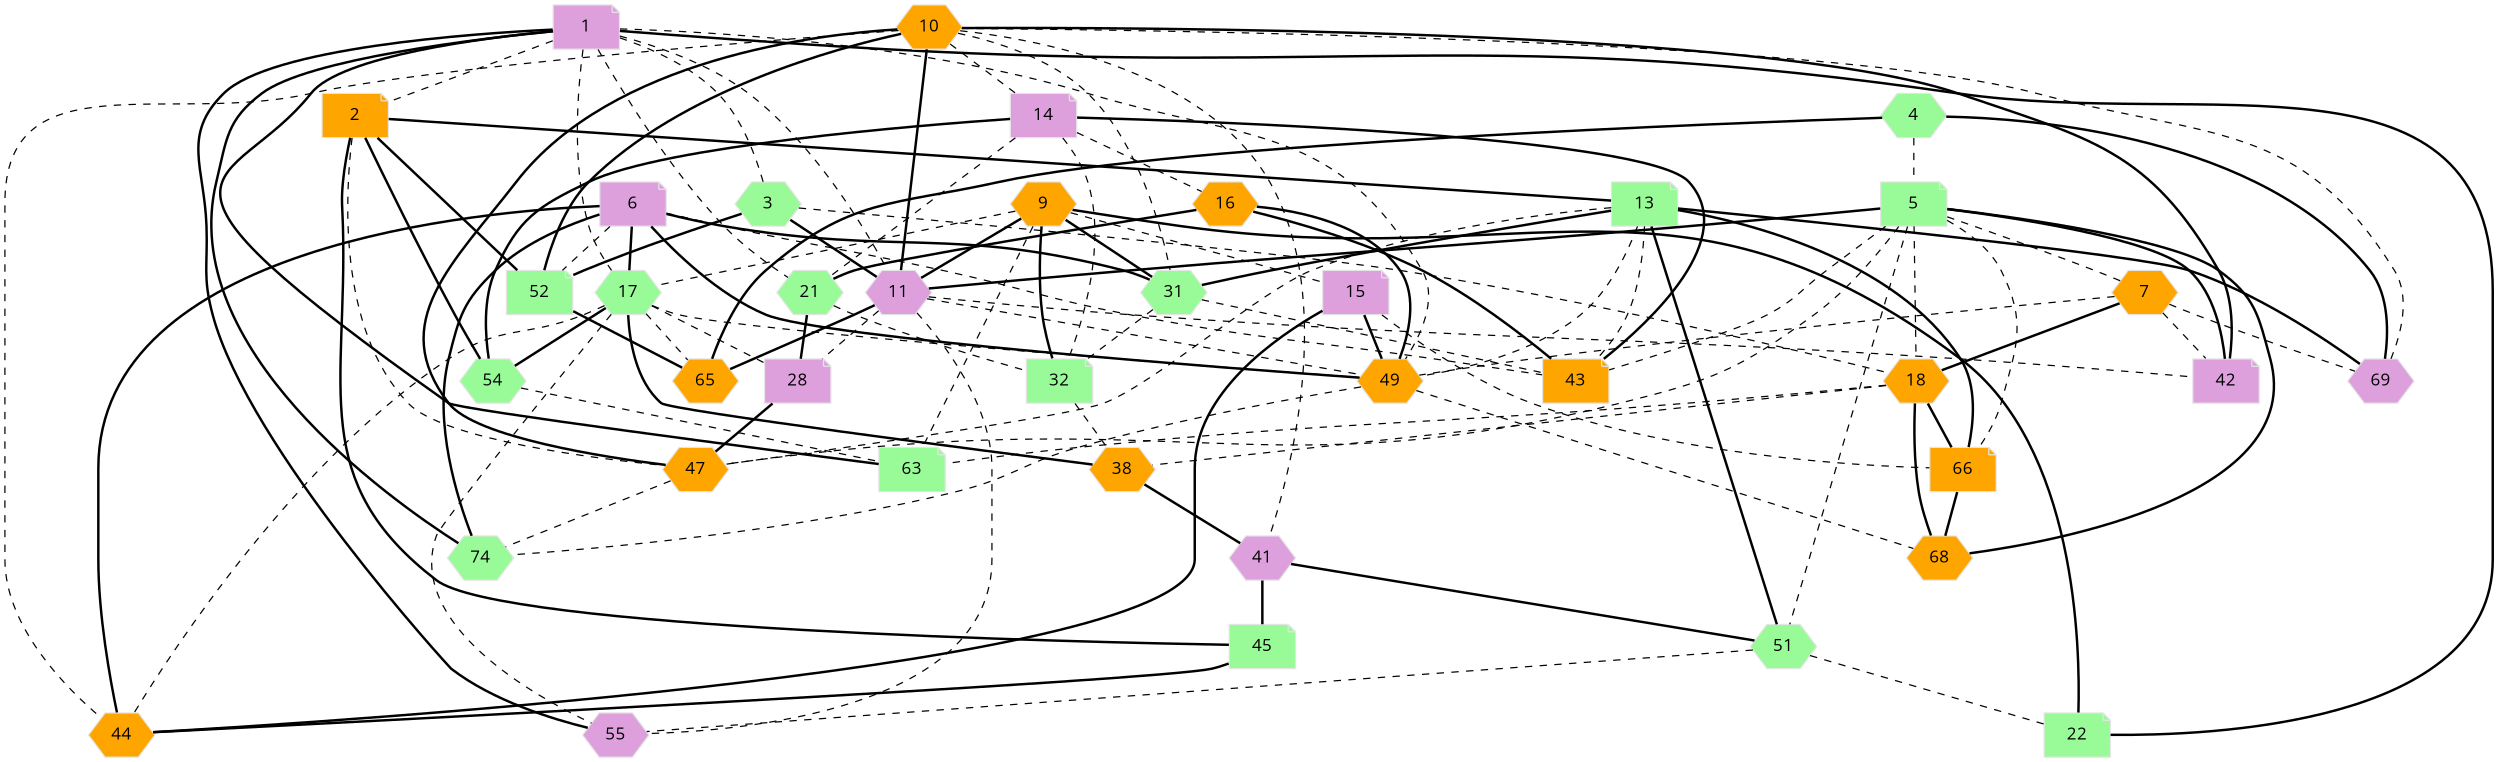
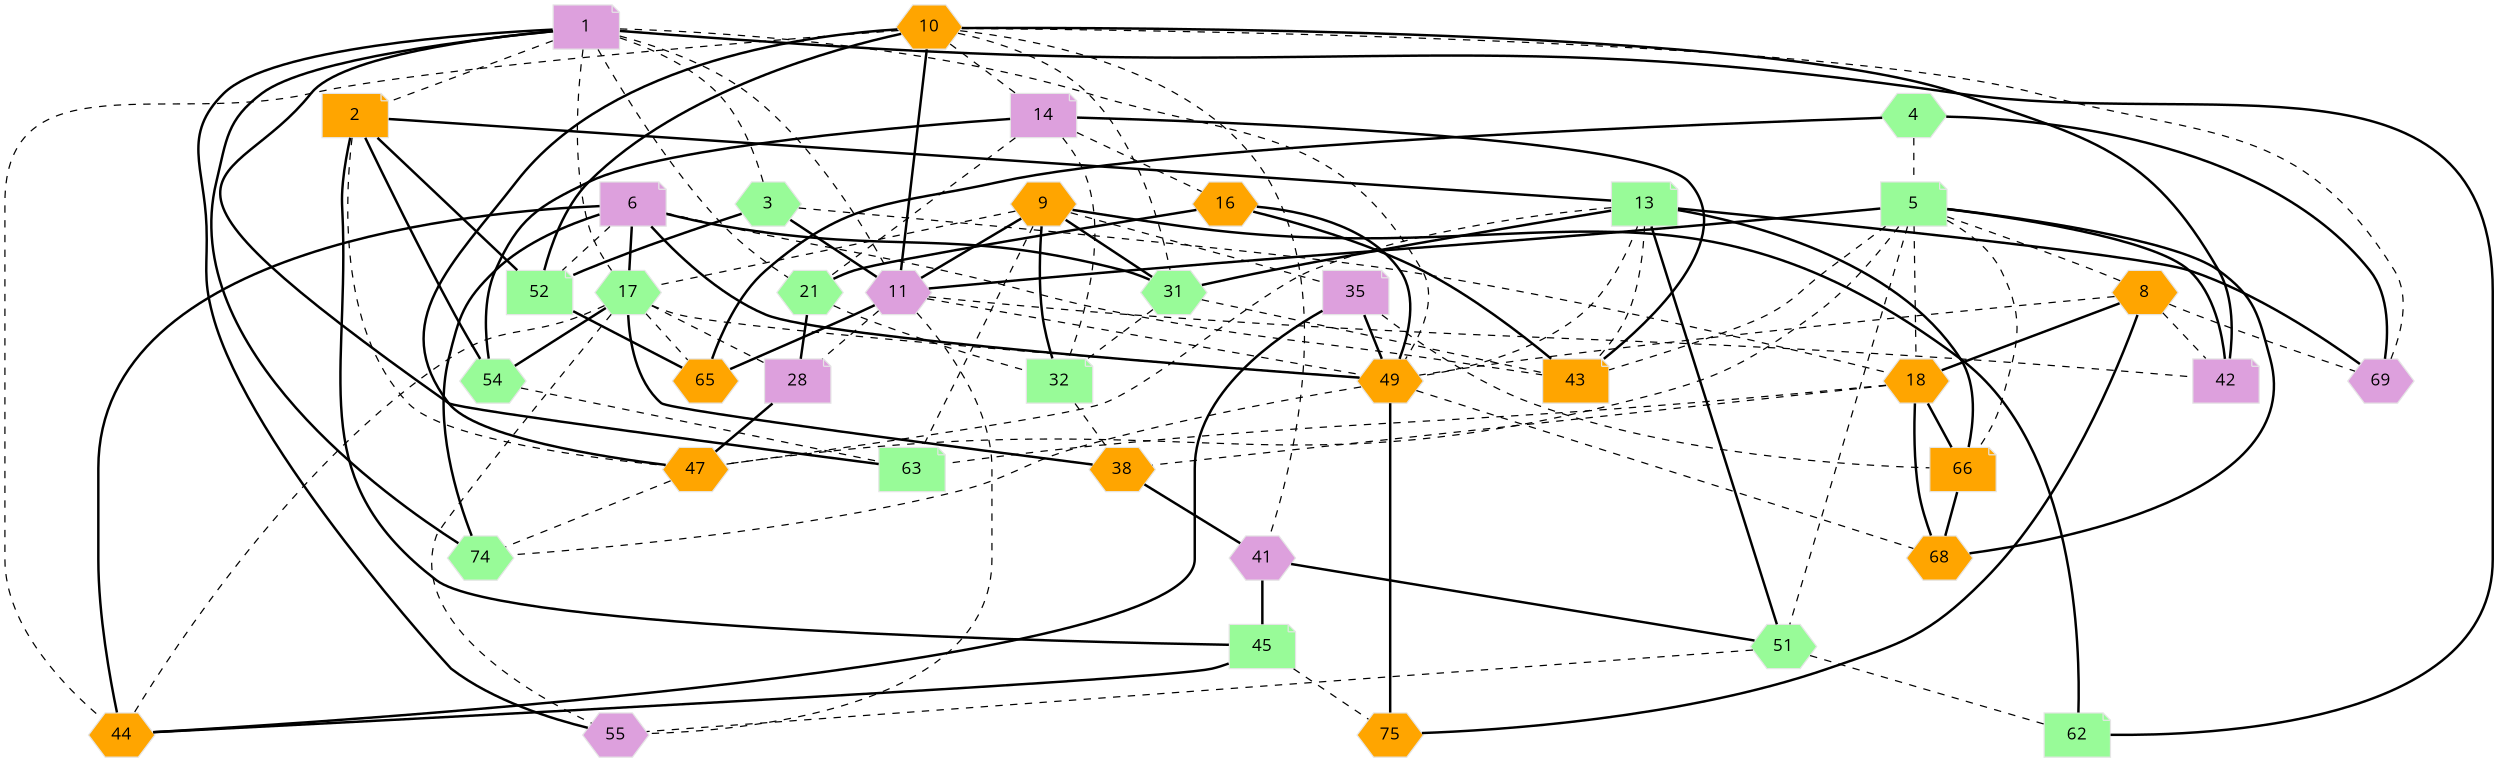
node "15": label "15" -> "35"
node "7": label "7" -> "8"
node "75": added
node "22": label "22" -> "62"
